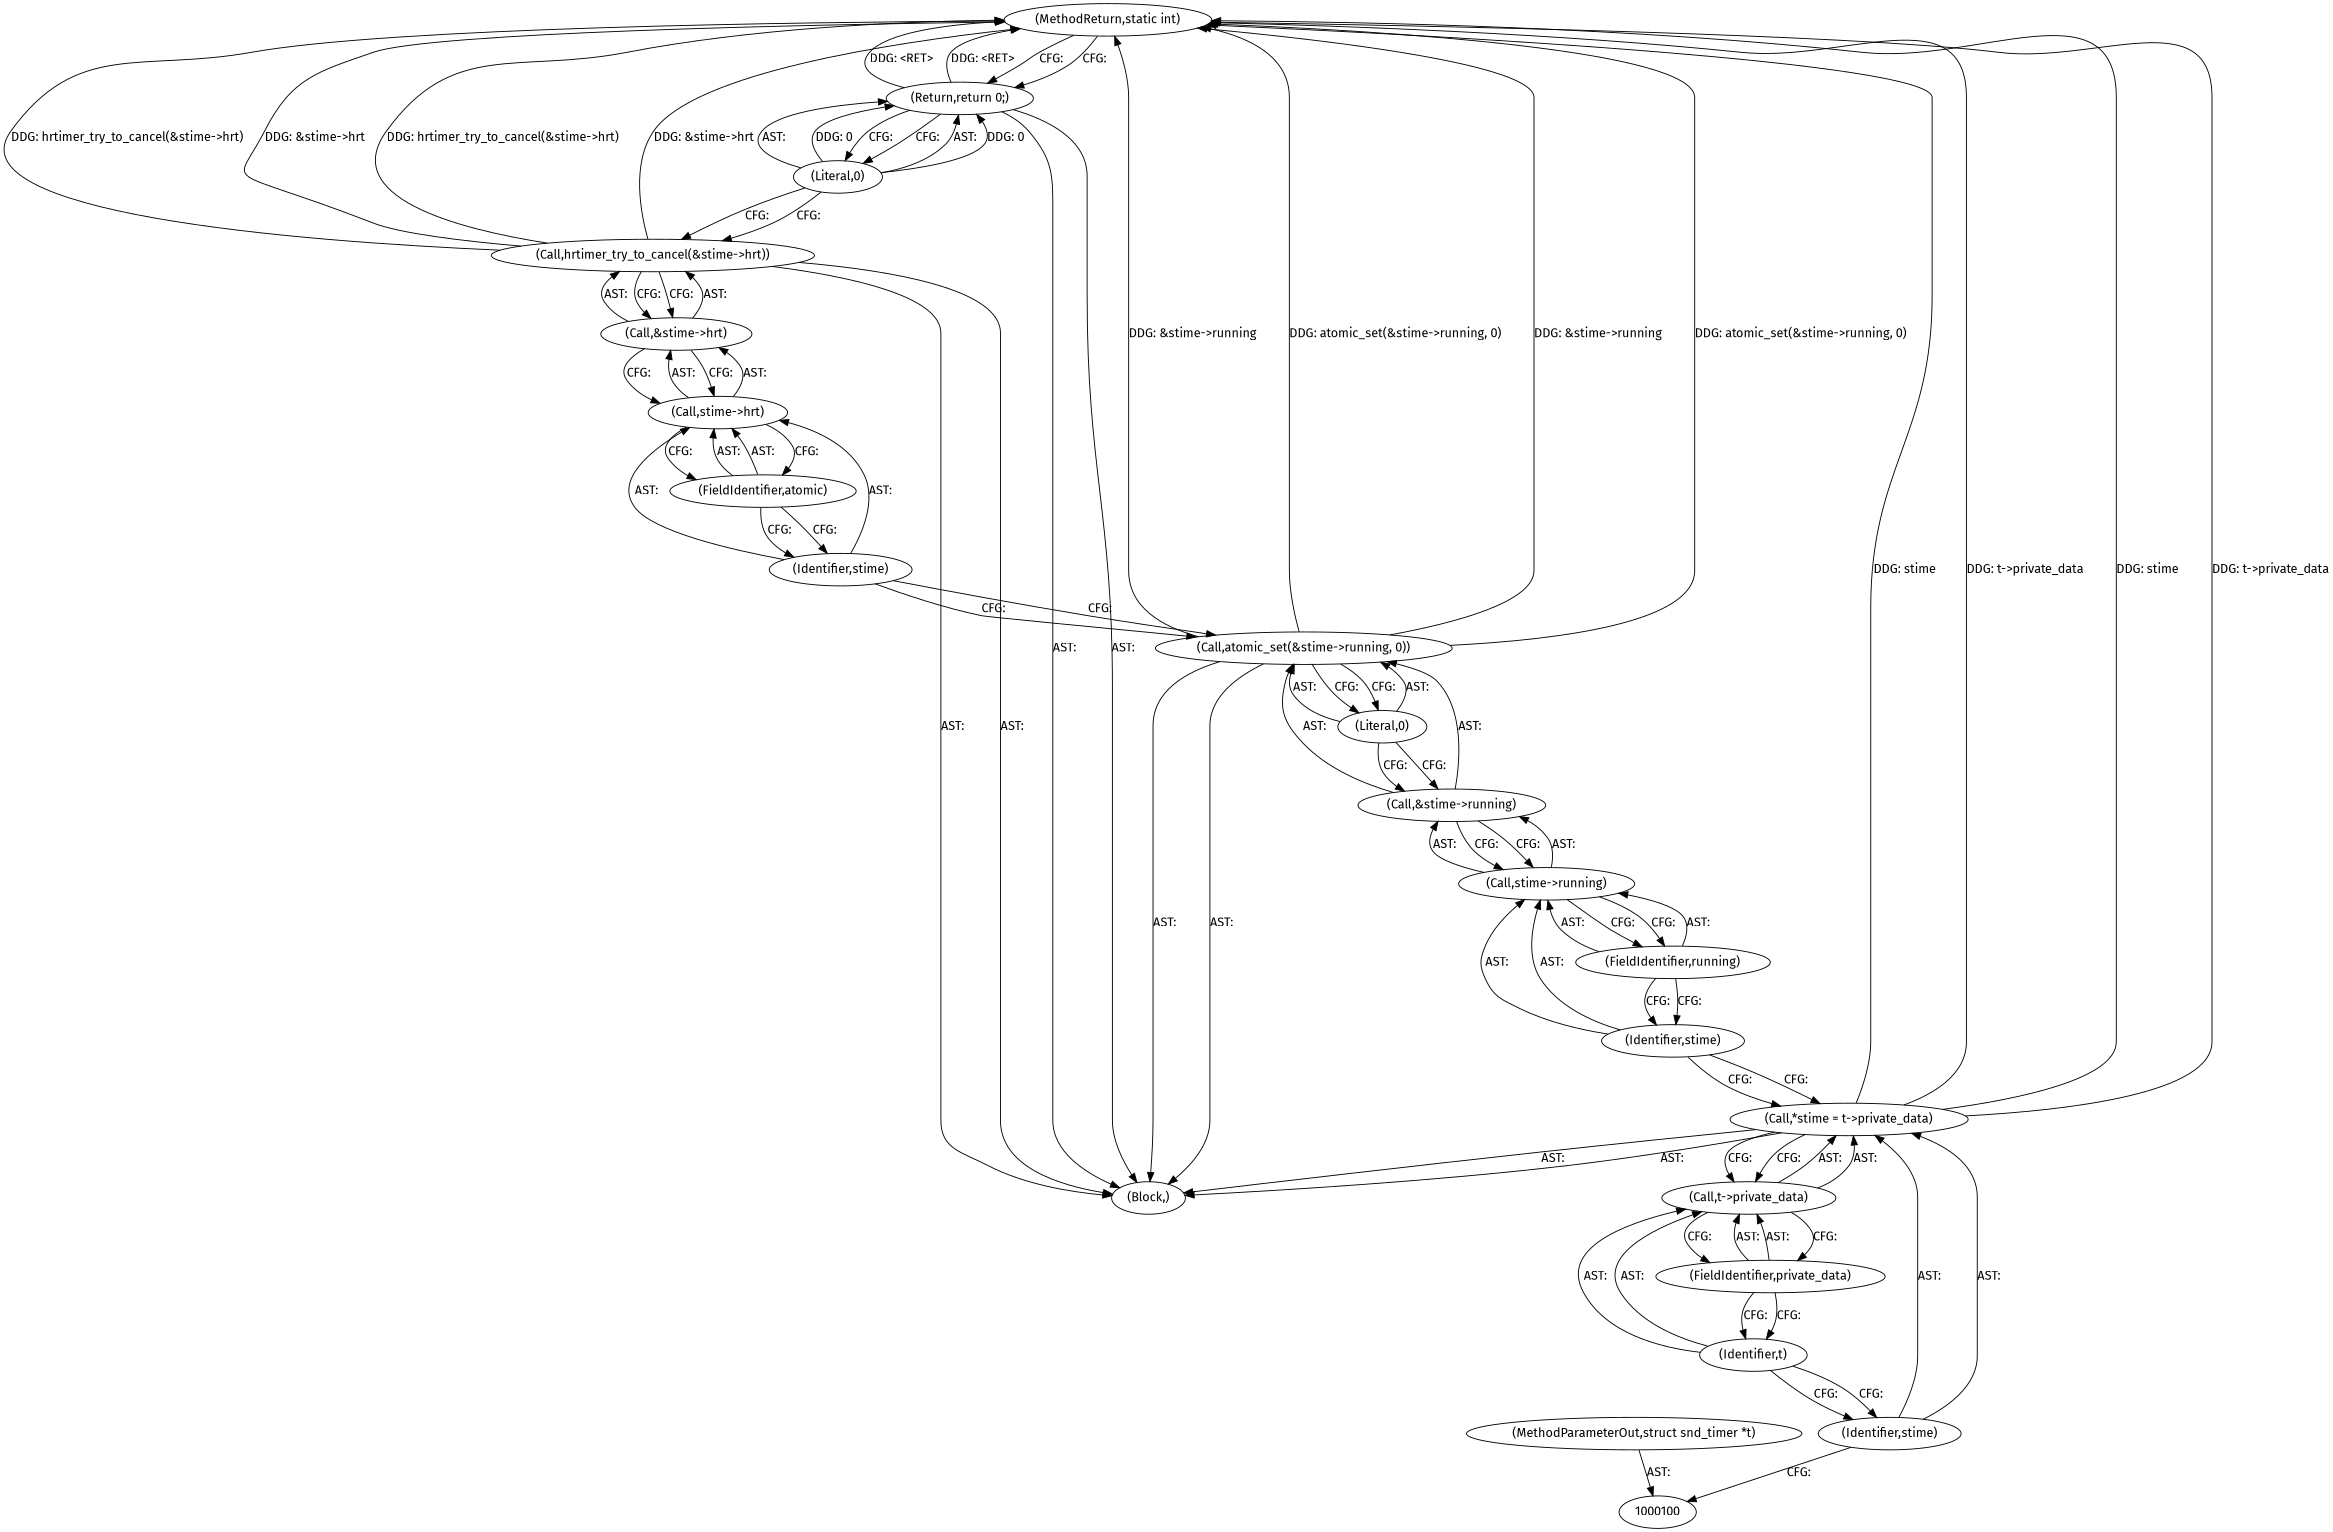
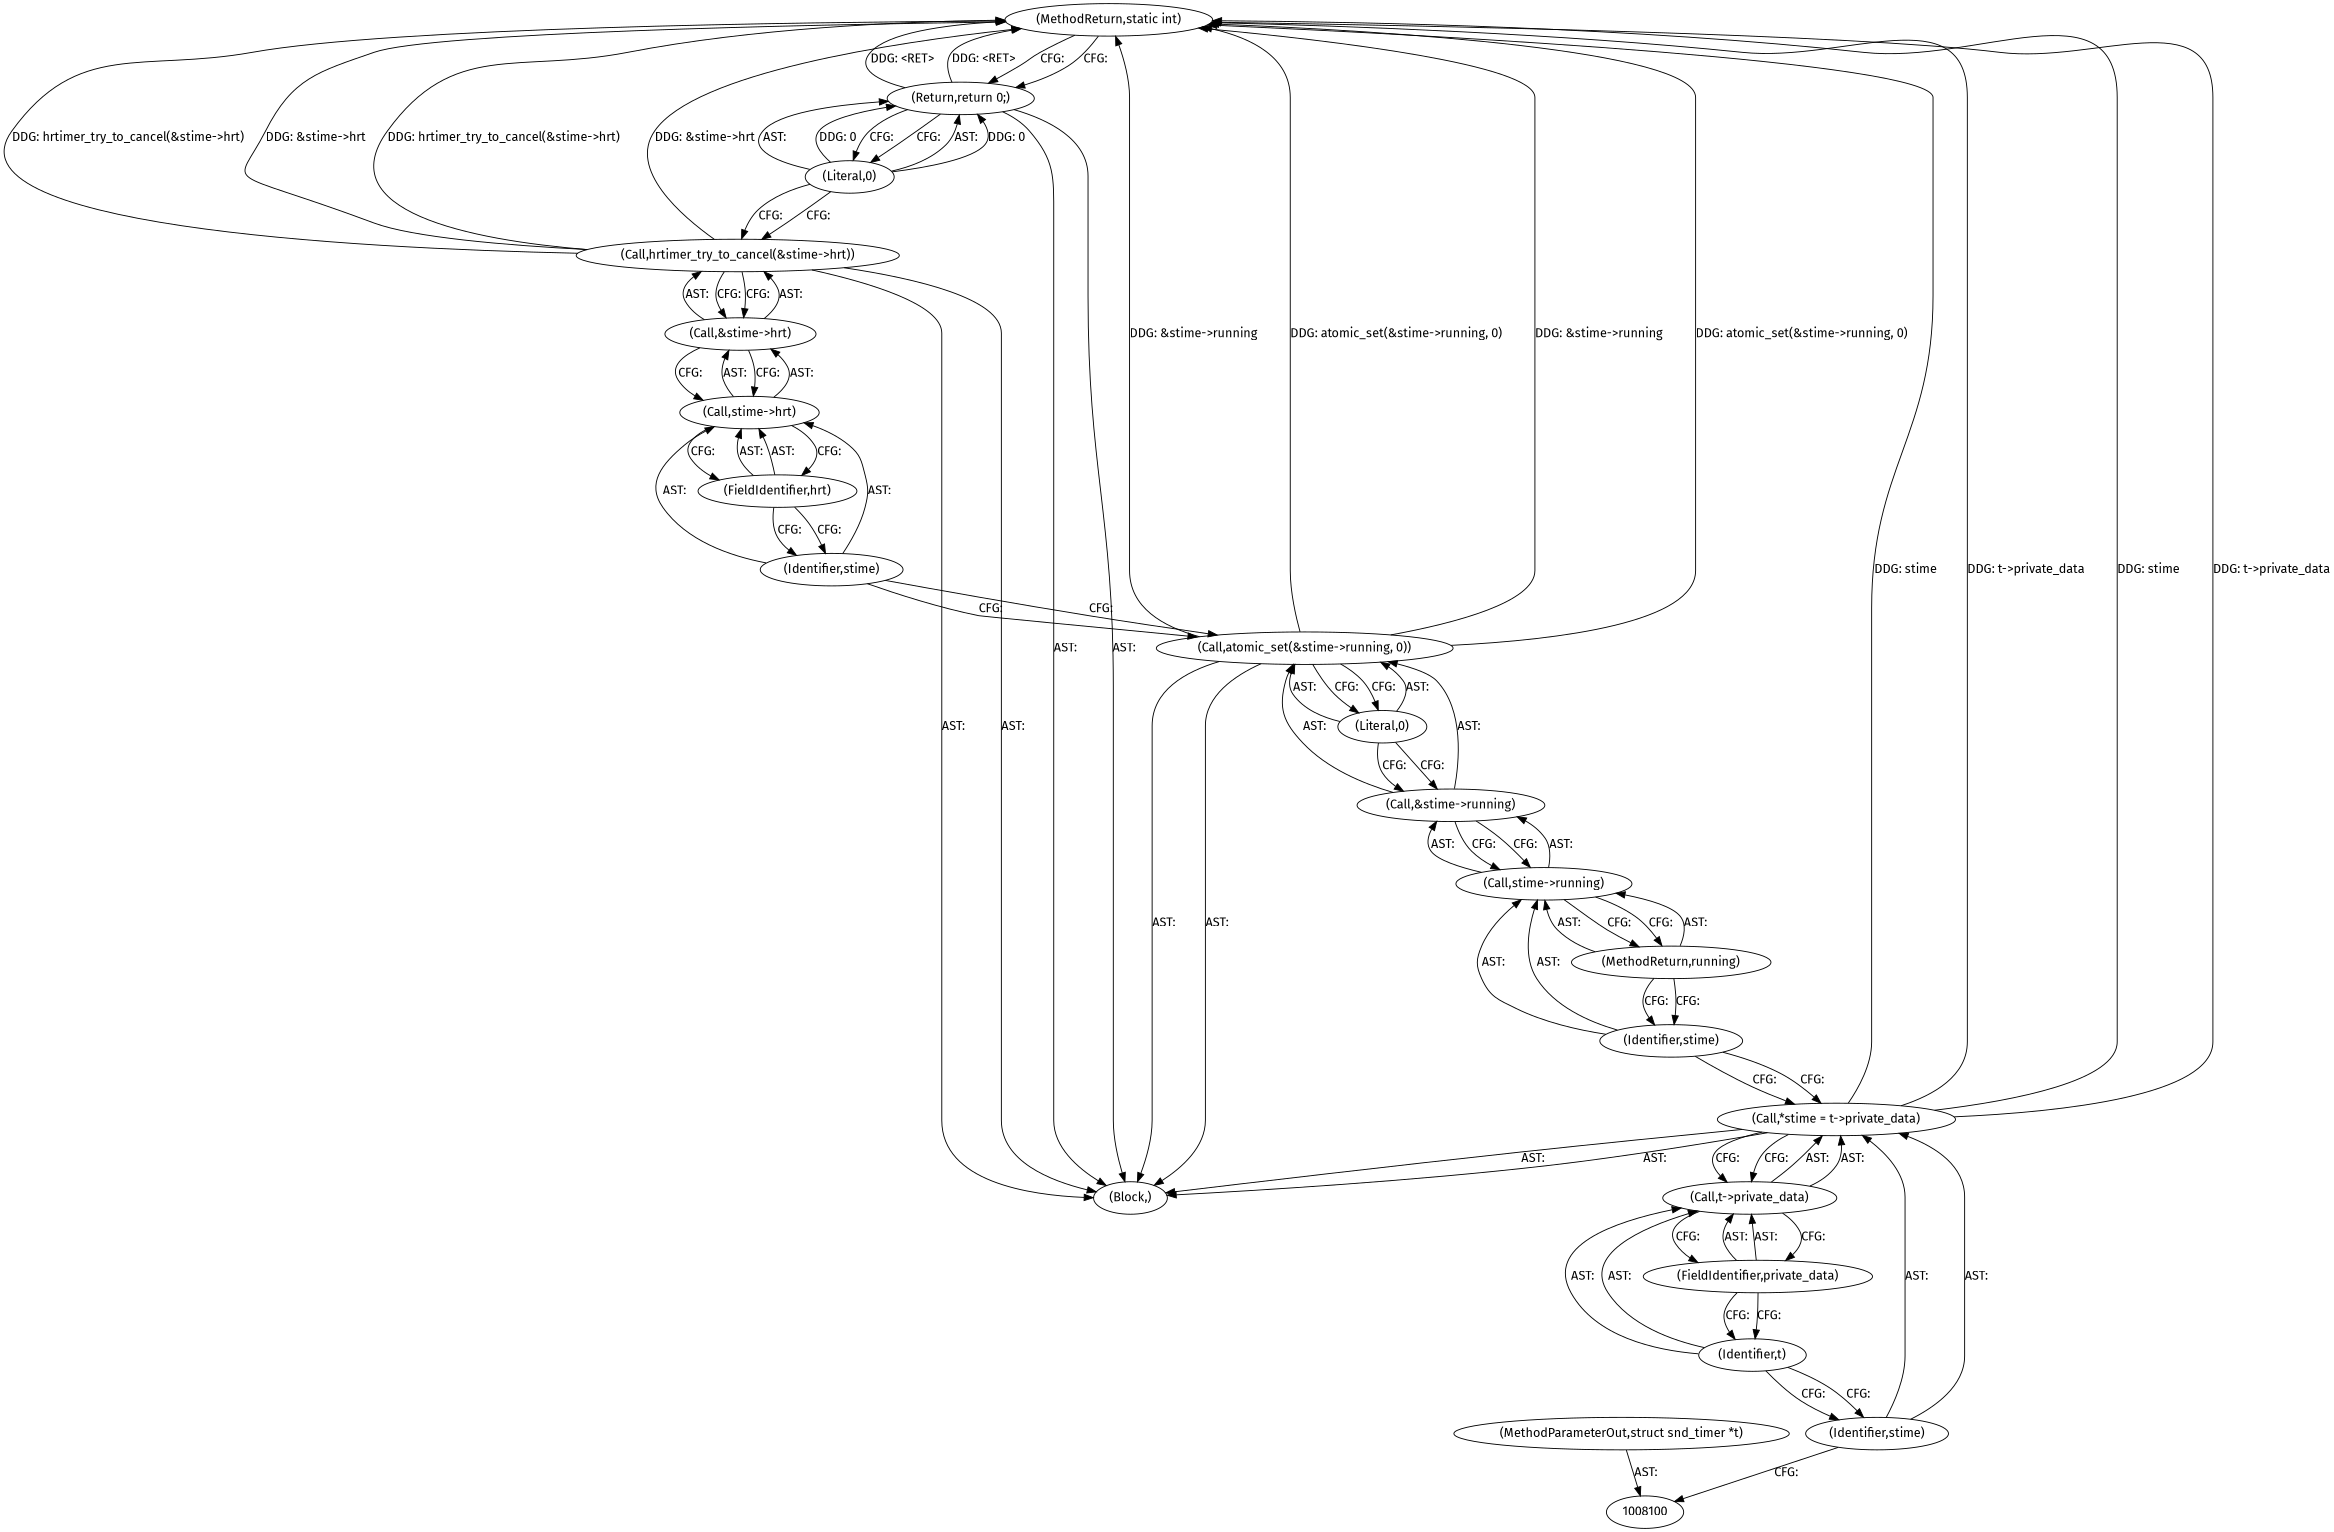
node "(FieldIdentifier,atomic)": label "(FieldIdentifier,atomic)" -> "(FieldIdentifier,hrt)"
node "(FieldIdentifier,running)": label "(FieldIdentifier,running)" -> "(MethodReturn,running)"
node "1000100": label "1000100" -> "1008100"
